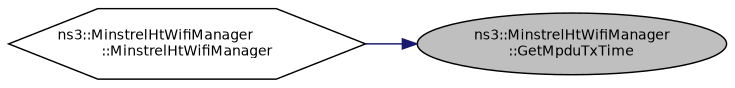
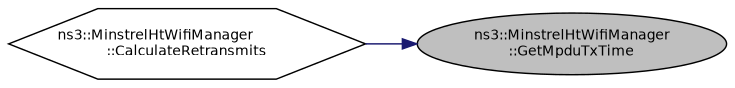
node "ns3::MinstrelHtWifiManager ::MinstrelHtWifiManager": label "ns3::MinstrelHtWifiManager ::MinstrelHtWifiManager" -> "ns3::MinstrelHtWifiManager ::CalculateRetransmits"
